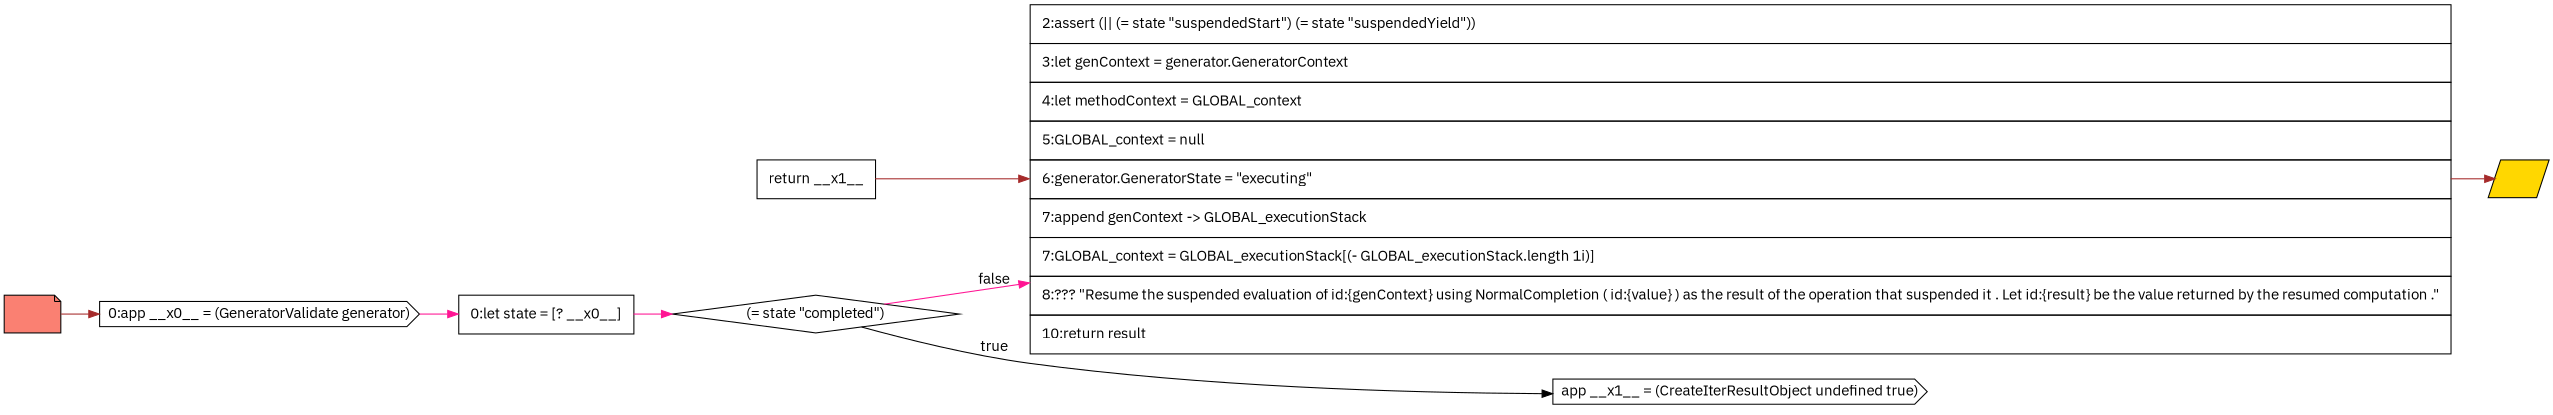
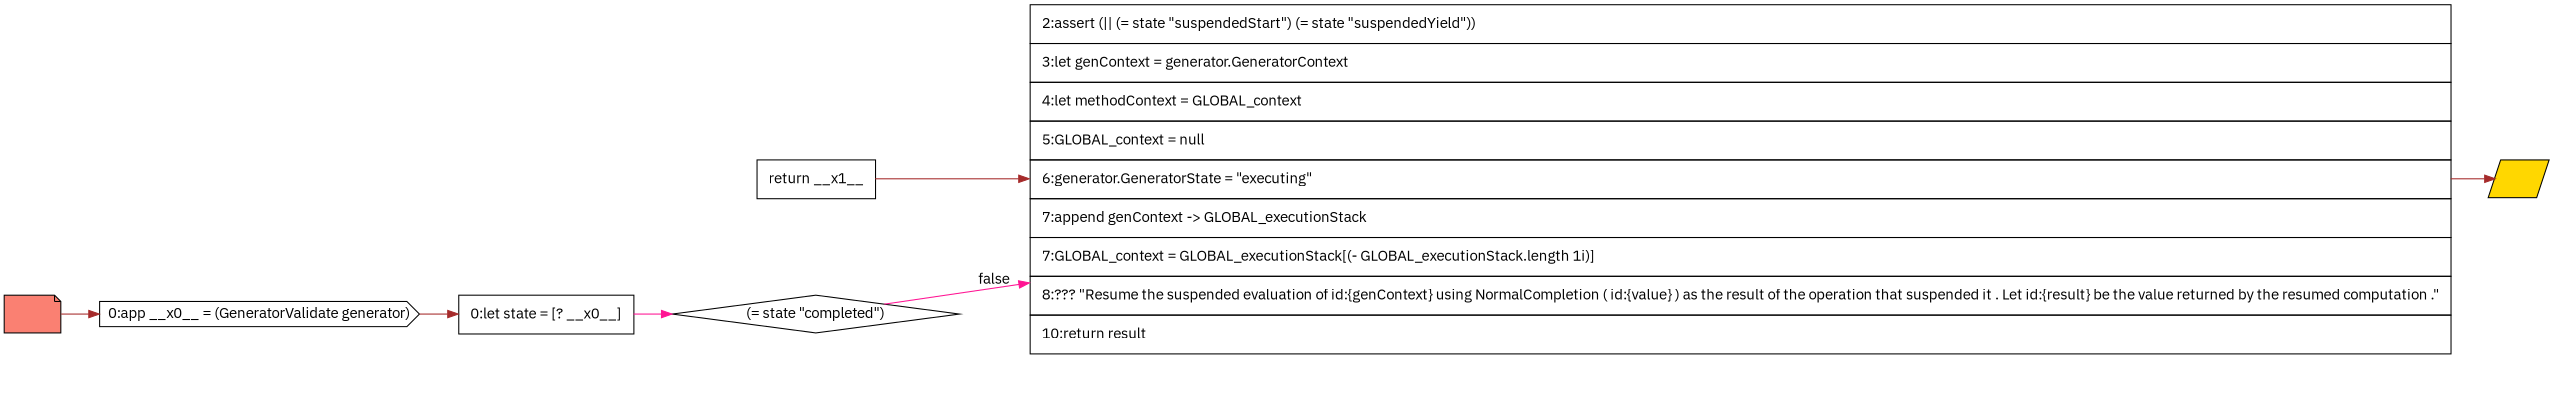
edge "0:app __x0__ = (GeneratorValidate generator)" -> "0:let state = [? __x0__]": color deeppink -> brown
node "app __x1__ = (CreateIterResultObject undefined true)": removed
